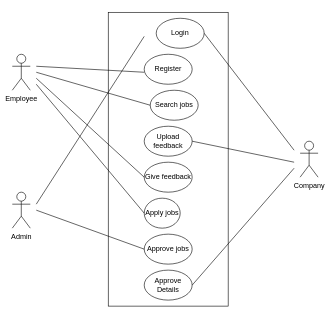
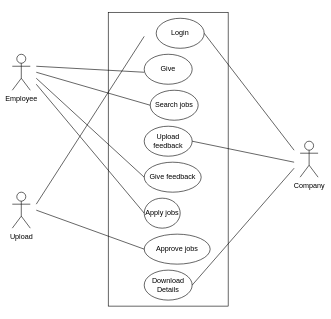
node "Register": label "Register" -> "Give"
node "Give feedback": size 48x30 -> 57x30
node "Admin": label "Admin" -> "Upload"
node "Approve jobs": size 48x30 -> 66x30
node "Approve Details": label "Approve Details" -> "Download Details"
